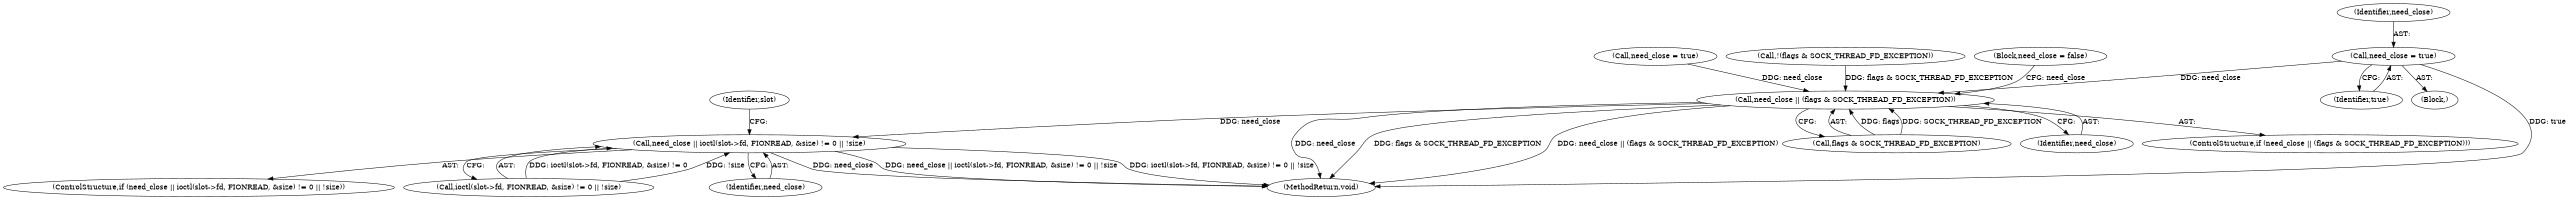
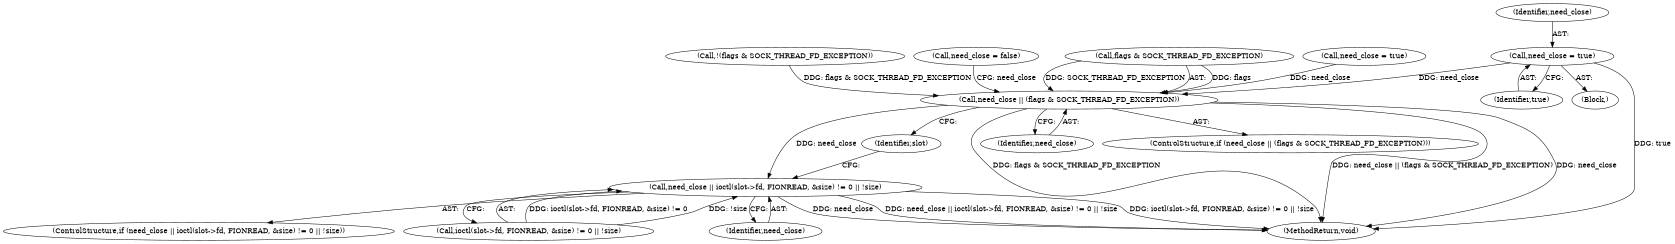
node "(Block,need_close = false)": label "(Block,need_close = false)" -> "(Call,need_close = false)"
edge "(Call,need_close || (flags & SOCK_THREAD_FD_EXCEPTION))" -> "(Call,flags & SOCK_THREAD_FD_EXCEPTION)": now "(Call,need_close || (flags & SOCK_THREAD_FD_EXCEPTION))" -> "(Identifier,slot)"
